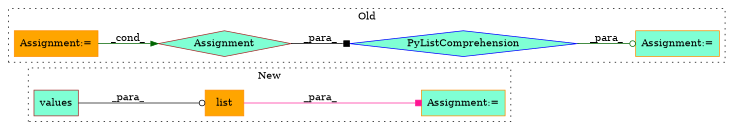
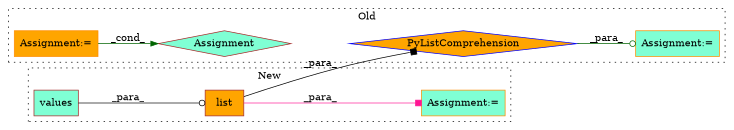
edge "Assignment" -> "PyListComprehension": now "list" -> "PyListComprehension"
node "PyListComprehension": fillcolor aquamarine -> orange
node "list": color darkorange -> brown
